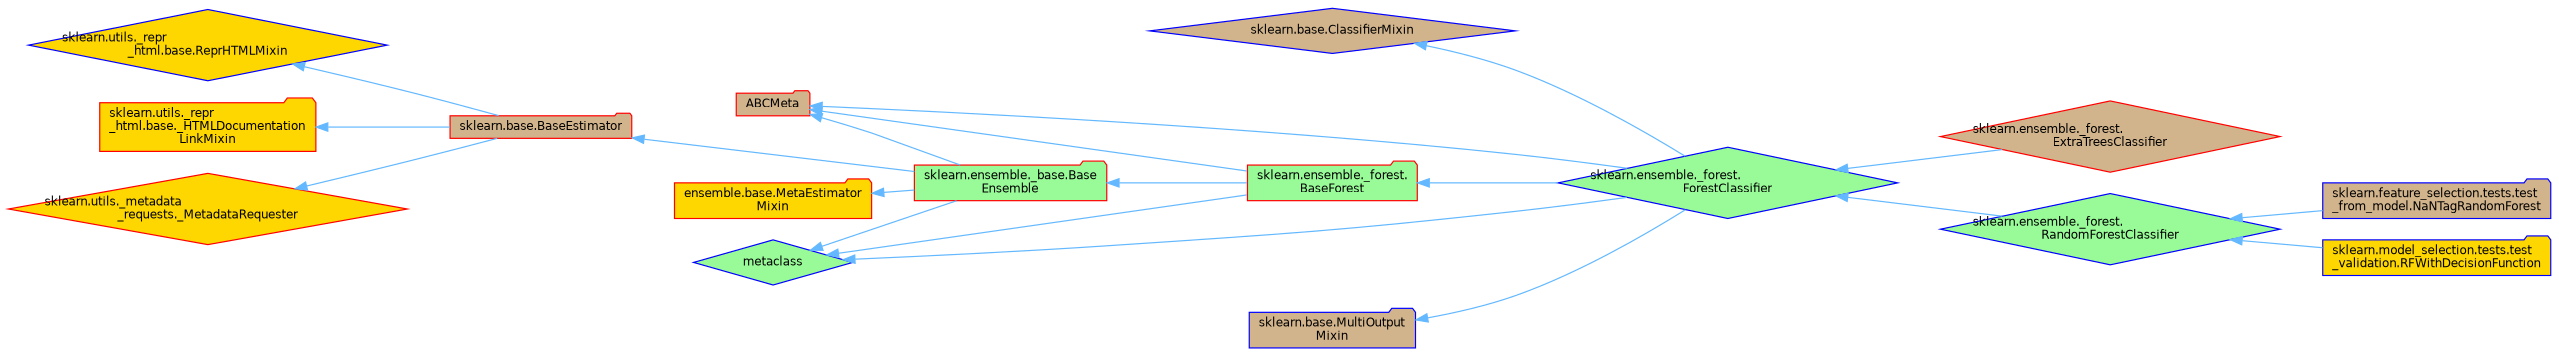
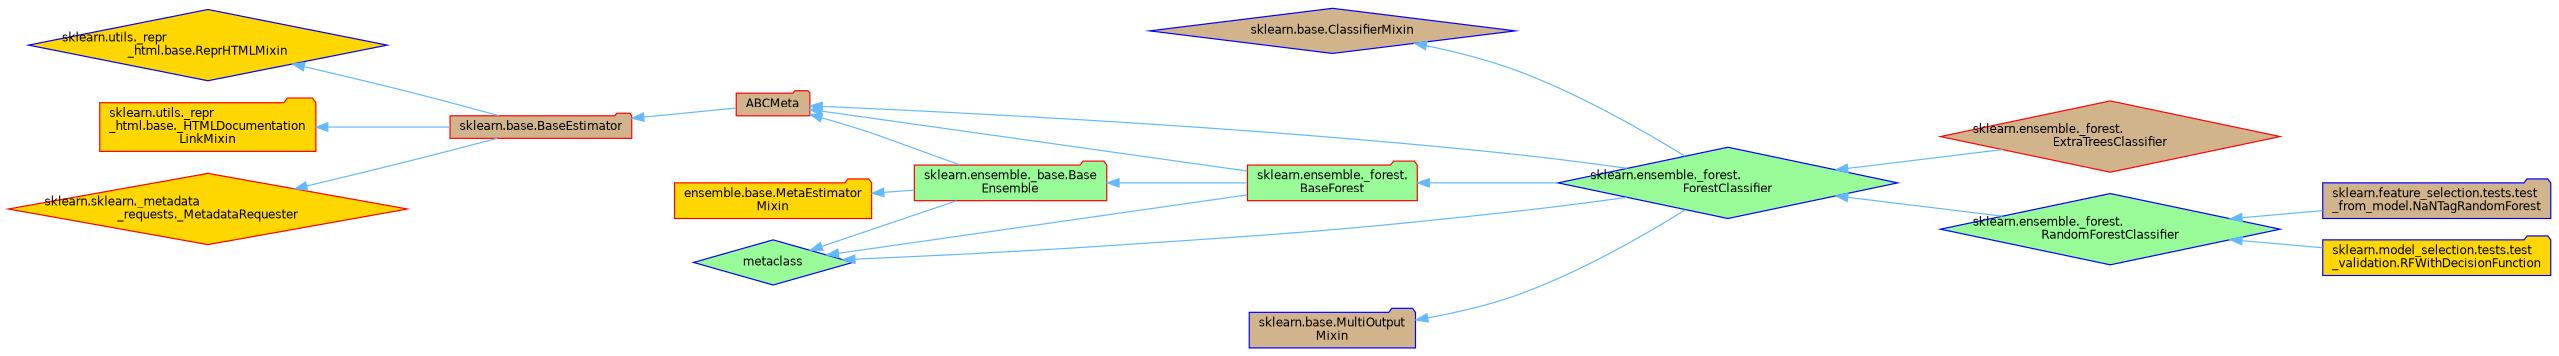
edge "sklearn.ensemble._base.Base Ensemble" -> "sklearn.base.BaseEstimator": now "ABCMeta" -> "sklearn.base.BaseEstimator"
node "sklearn.utils._metadata _requests._MetadataRequester": label "sklearn.utils._metadata _requests._MetadataRequester" -> "sklearn.sklearn._metadata _requests._MetadataRequester"
